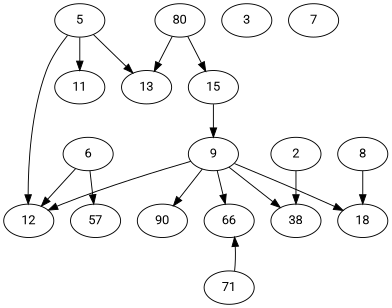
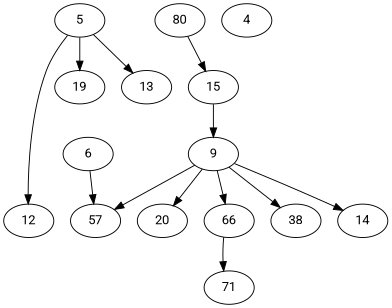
node "3": label "3" -> "4"
node "7": removed
edge "80" -> "13": removed
node "11": label "11" -> "19"
node "2": removed
node "8": removed
edge "9" -> "12": now "9" -> "57"
edge "6" -> "12": removed
node "90": label "90" -> "20"
node "18": label "18" -> "14"
edge "71" -> "66": reversed
